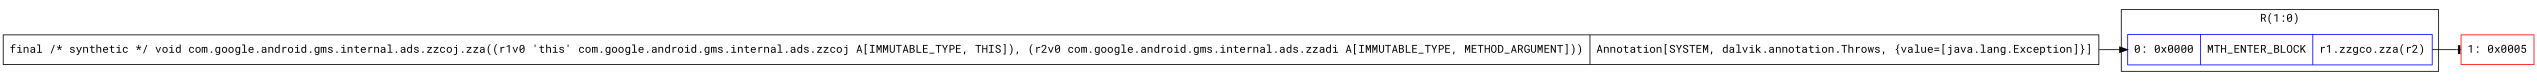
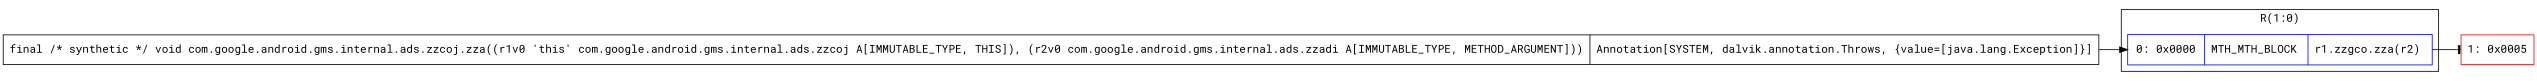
node "0: 0x0000": text "MTH_ENTER_BLOCK" -> "MTH_MTH_BLOCK"
